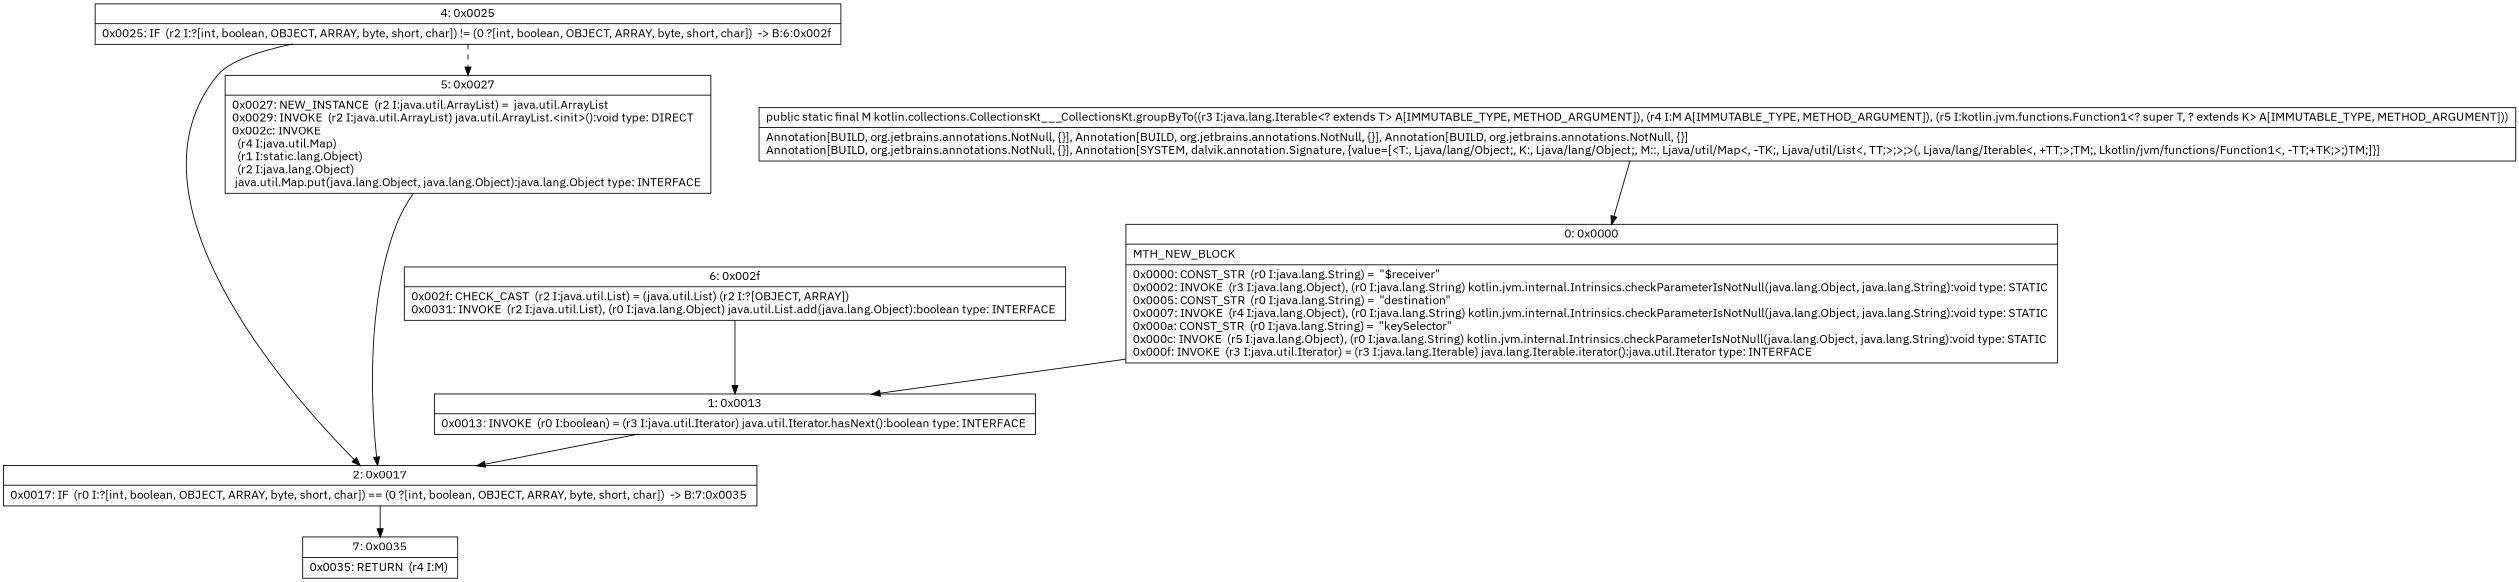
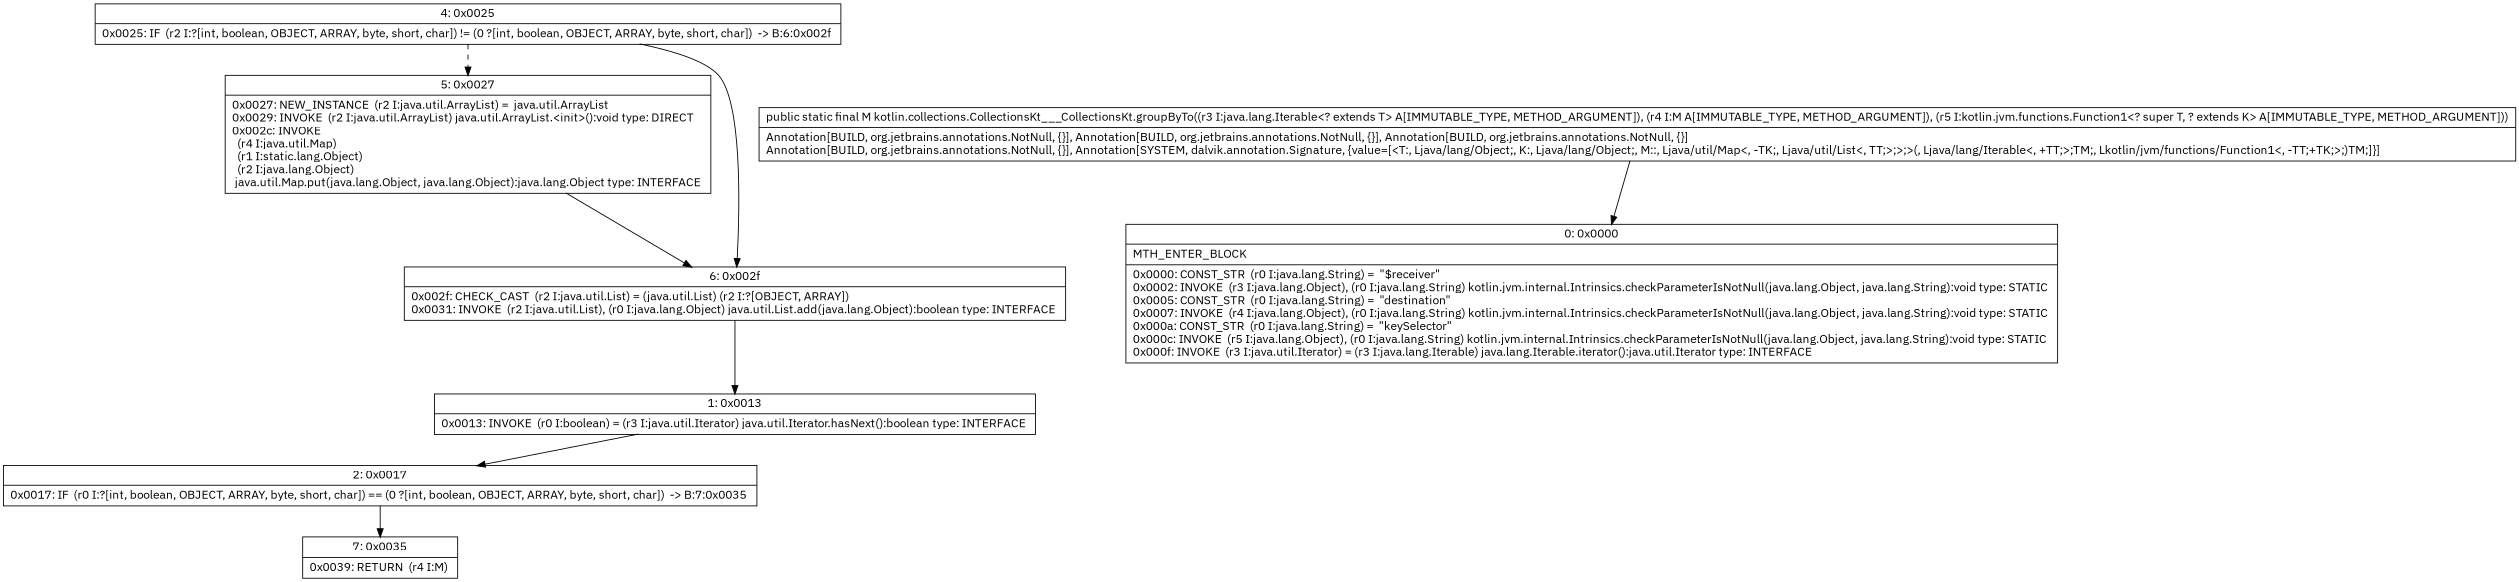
edge "4: 0x0025" -> "2: 0x0017": now "4: 0x0025" -> "6: 0x002f"
node "0: 0x0000": text "MTH_NEW_BLOCK" -> "MTH_ENTER_BLOCK"
edge "5: 0x0027" -> "2: 0x0017": now "5: 0x0027" -> "6: 0x002f"
edge "0: 0x0000" -> "1: 0x0013": removed
node "7: 0x0035": text "0x0035: RETURN  (r4 I:M)" -> "0x0039: RETURN  (r4 I:M)"
